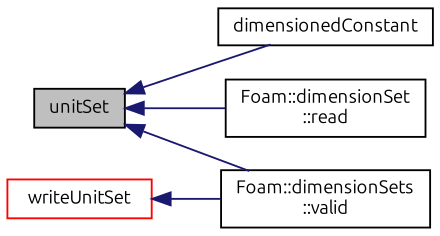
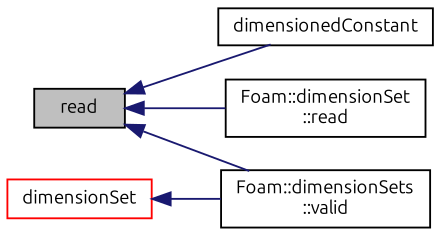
node "unitSet": label "unitSet" -> "read"
node "writeUnitSet": label "writeUnitSet" -> "dimensionSet"
